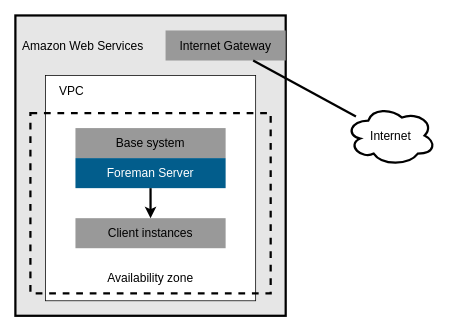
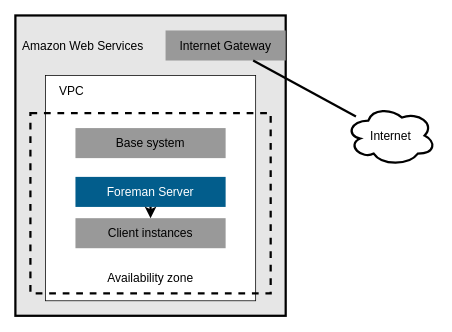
node "Foreman Server": moved (150, 173) -> (150, 192)
